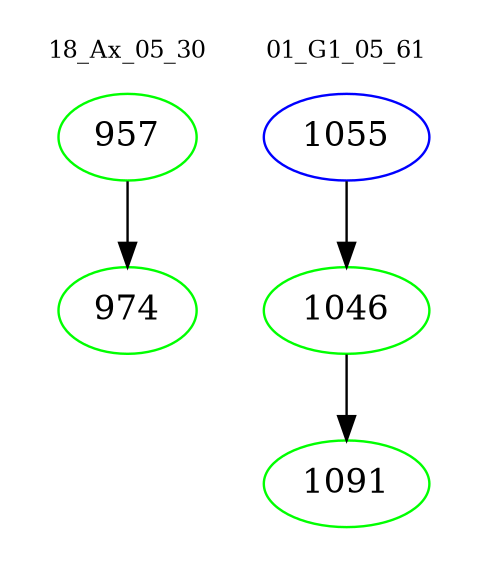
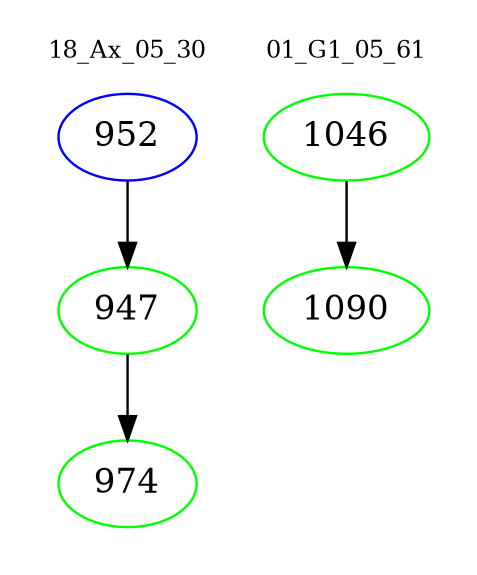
node "952": added
node "957": label "957" -> "947"
node "1055": removed
node "1091": label "1091" -> "1090"
